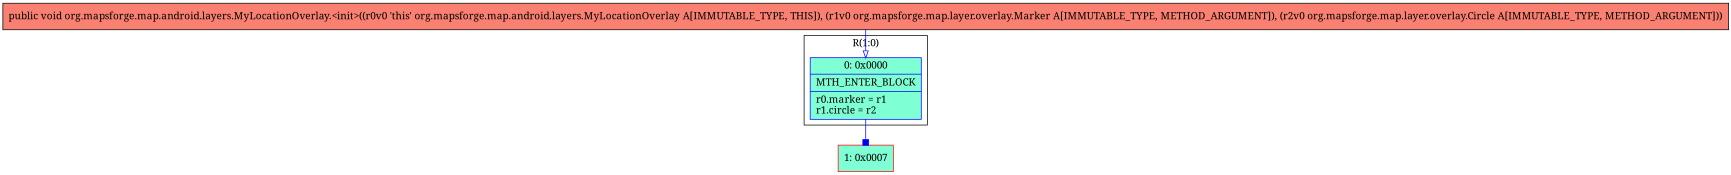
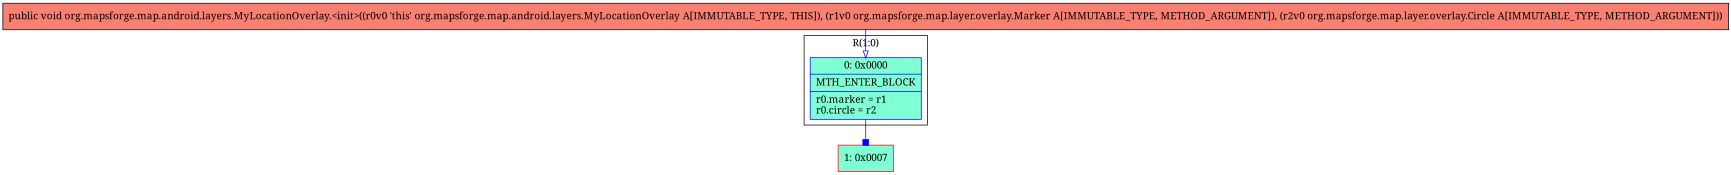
node "0: 0x0000": text "r1.circle = r2" -> "r0.circle = r2"
